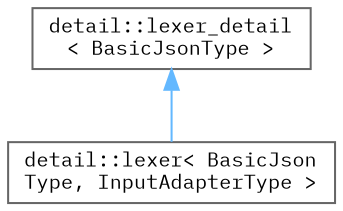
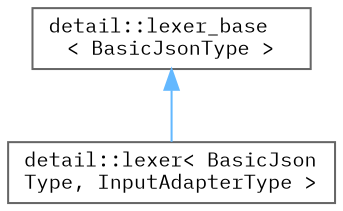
node "detail::lexer_detail < BasicJsonType >": label "detail::lexer_detail < BasicJsonType >" -> "detail::lexer_base < BasicJsonType >"
